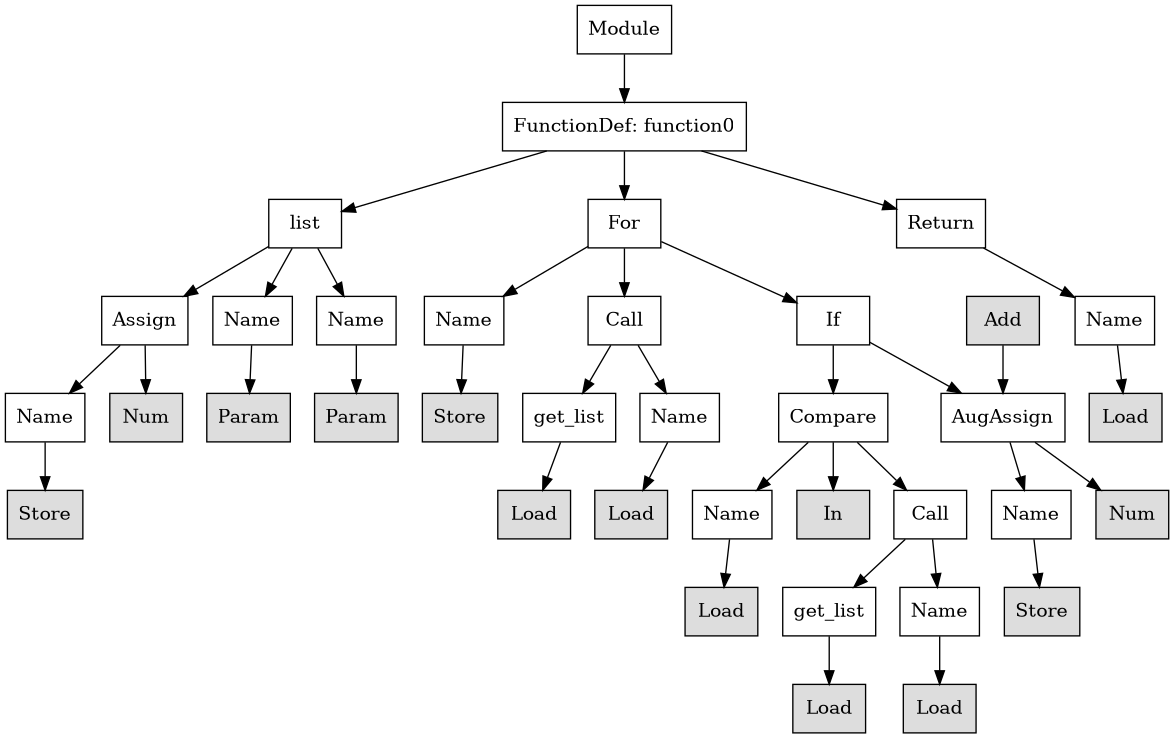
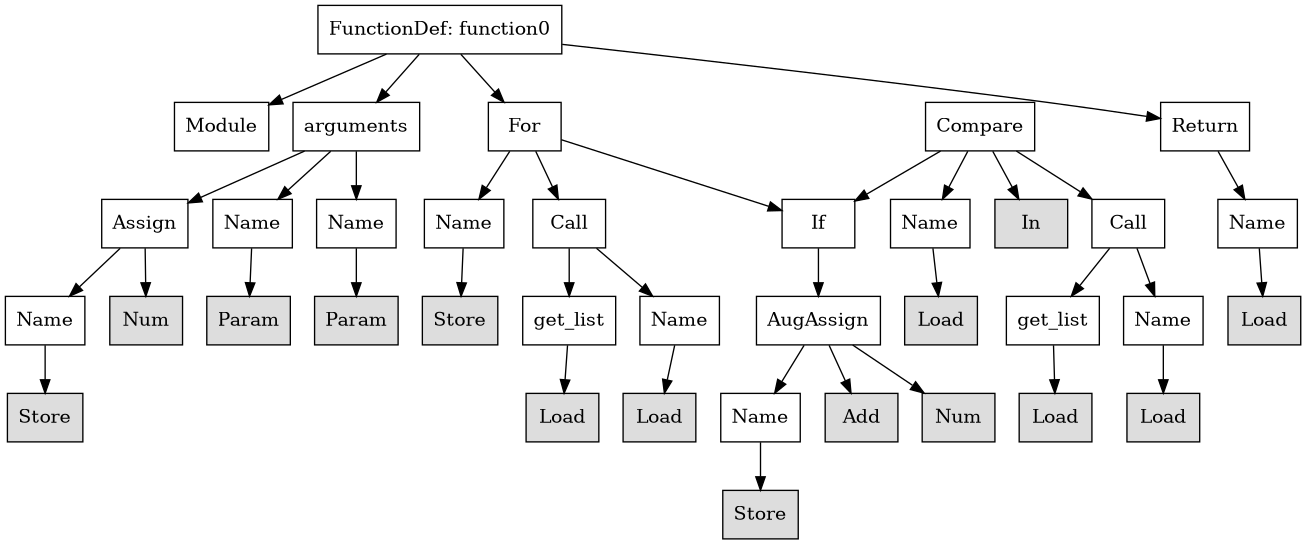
edge "Module" -> "FunctionDef: function0": reversed
node "list": label "list" -> "arguments"
edge "If" -> "Compare": reversed
edge "Add" -> "AugAssign": reversed
